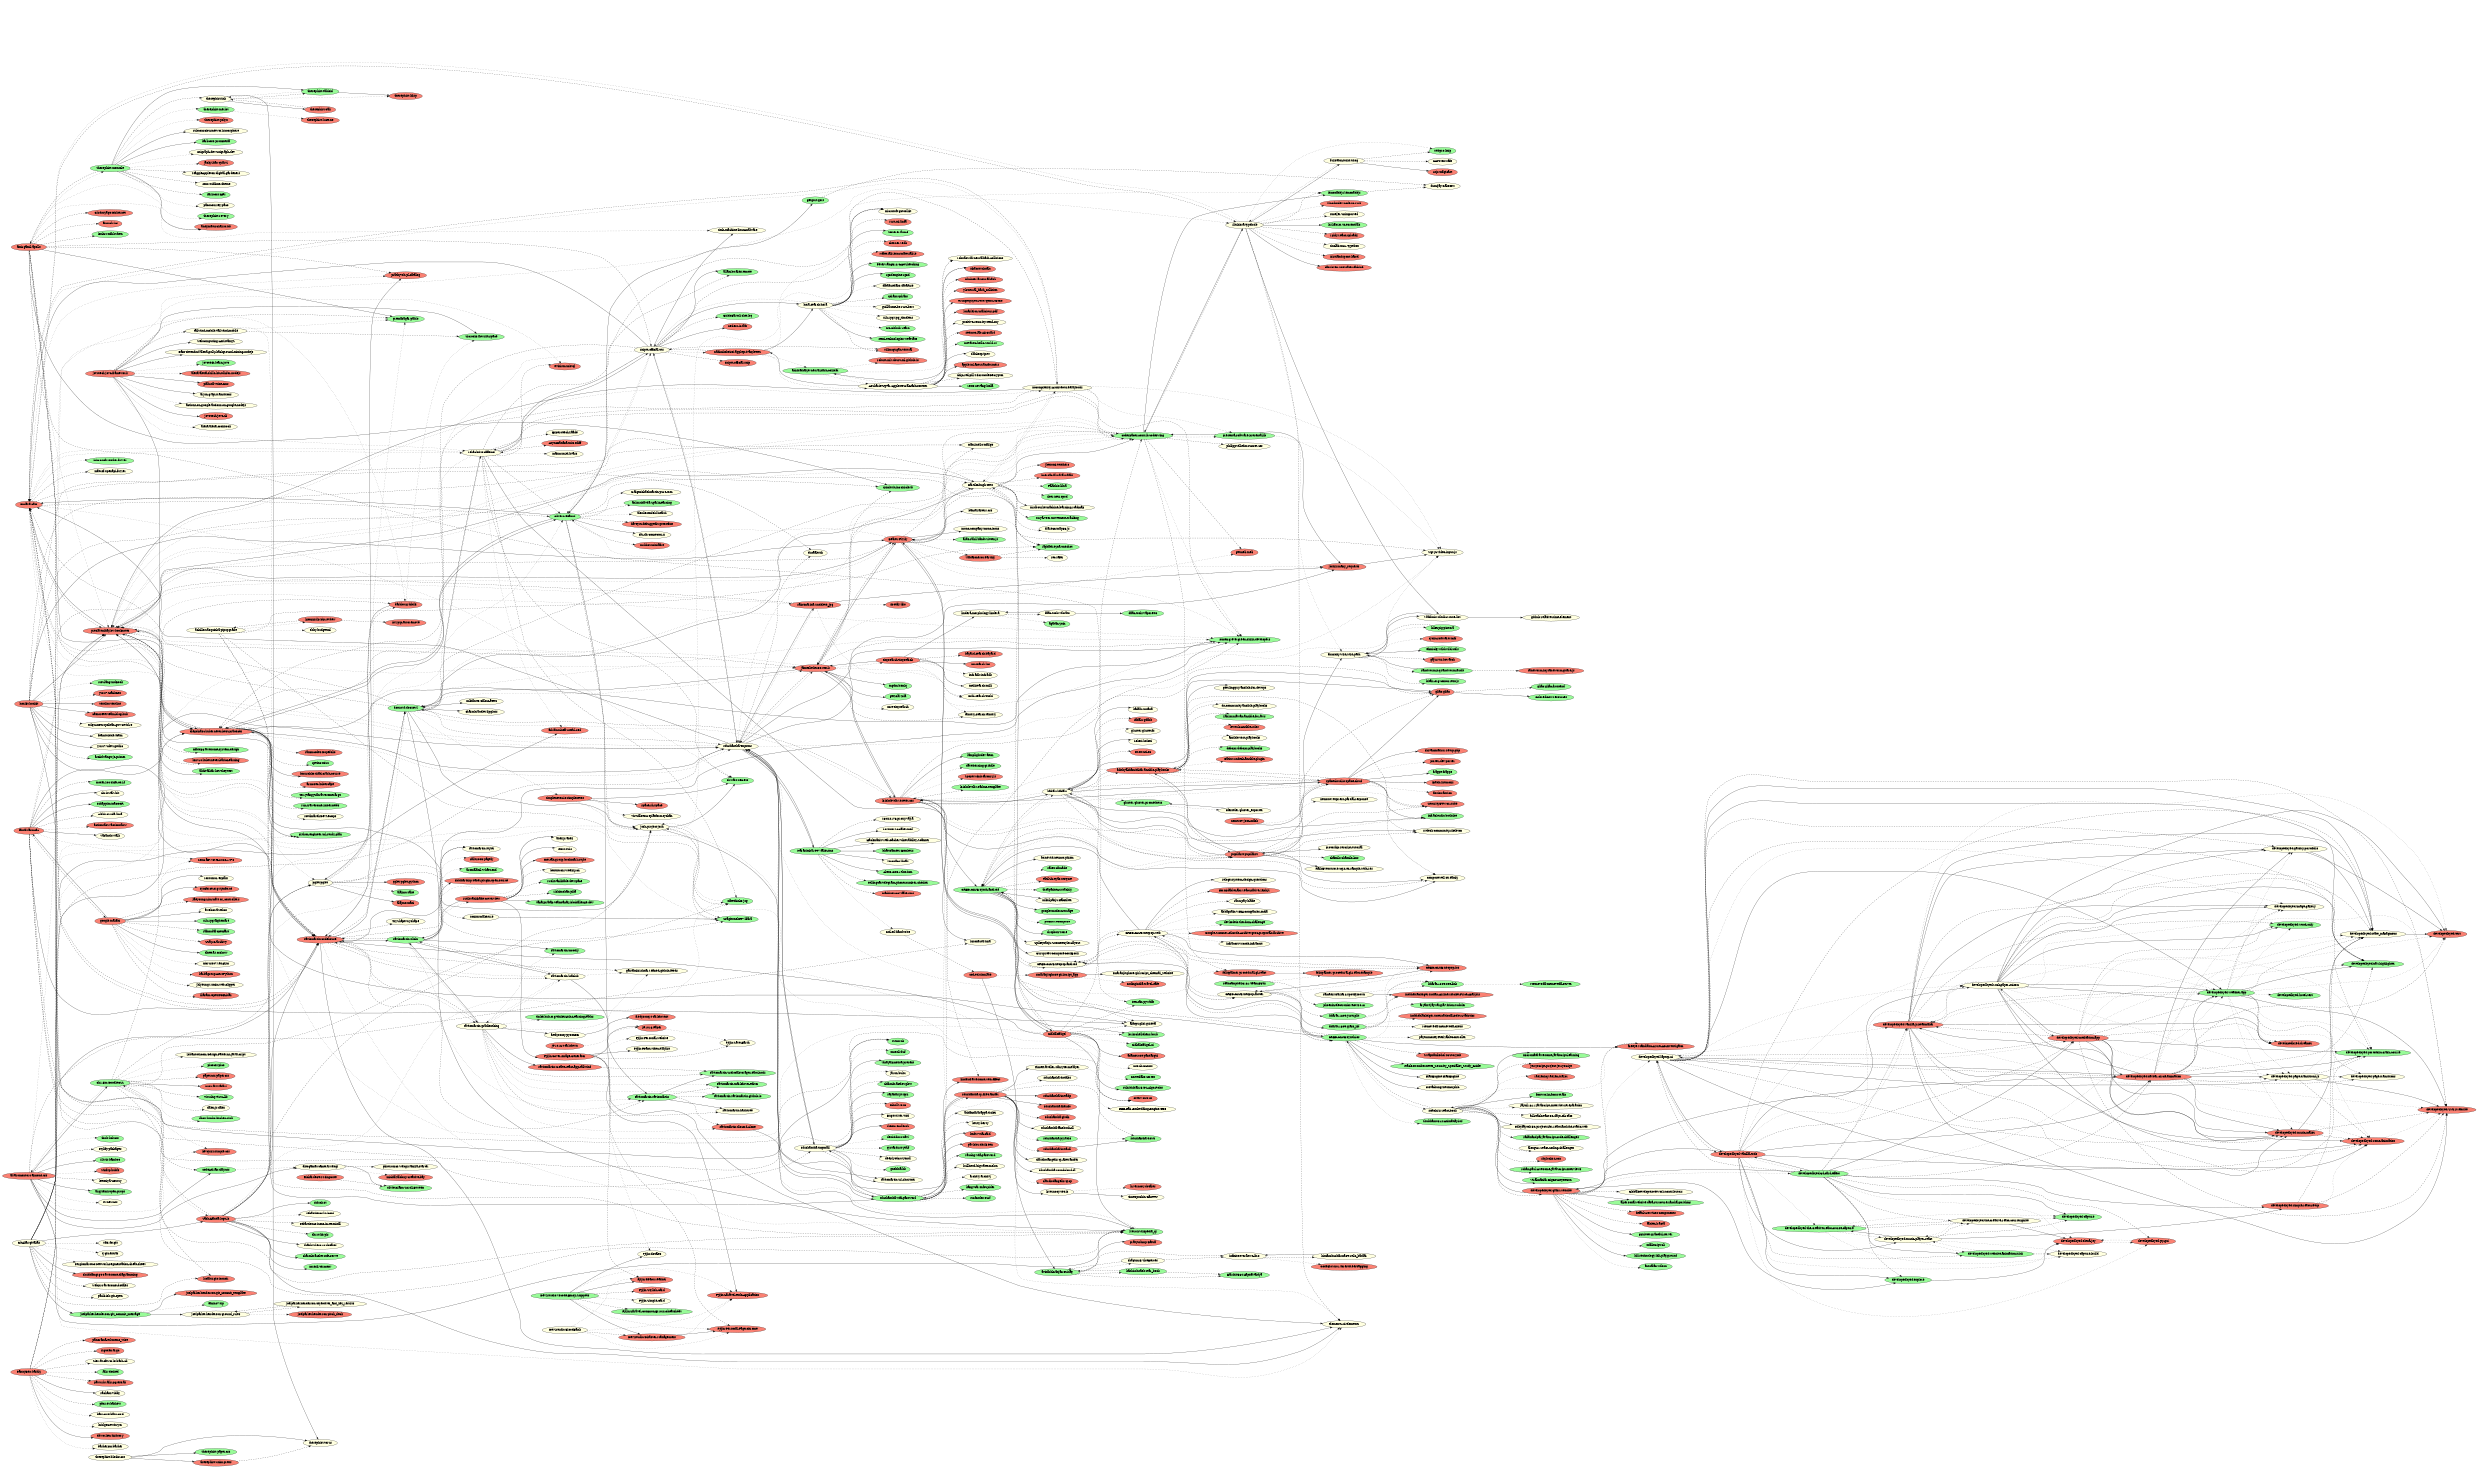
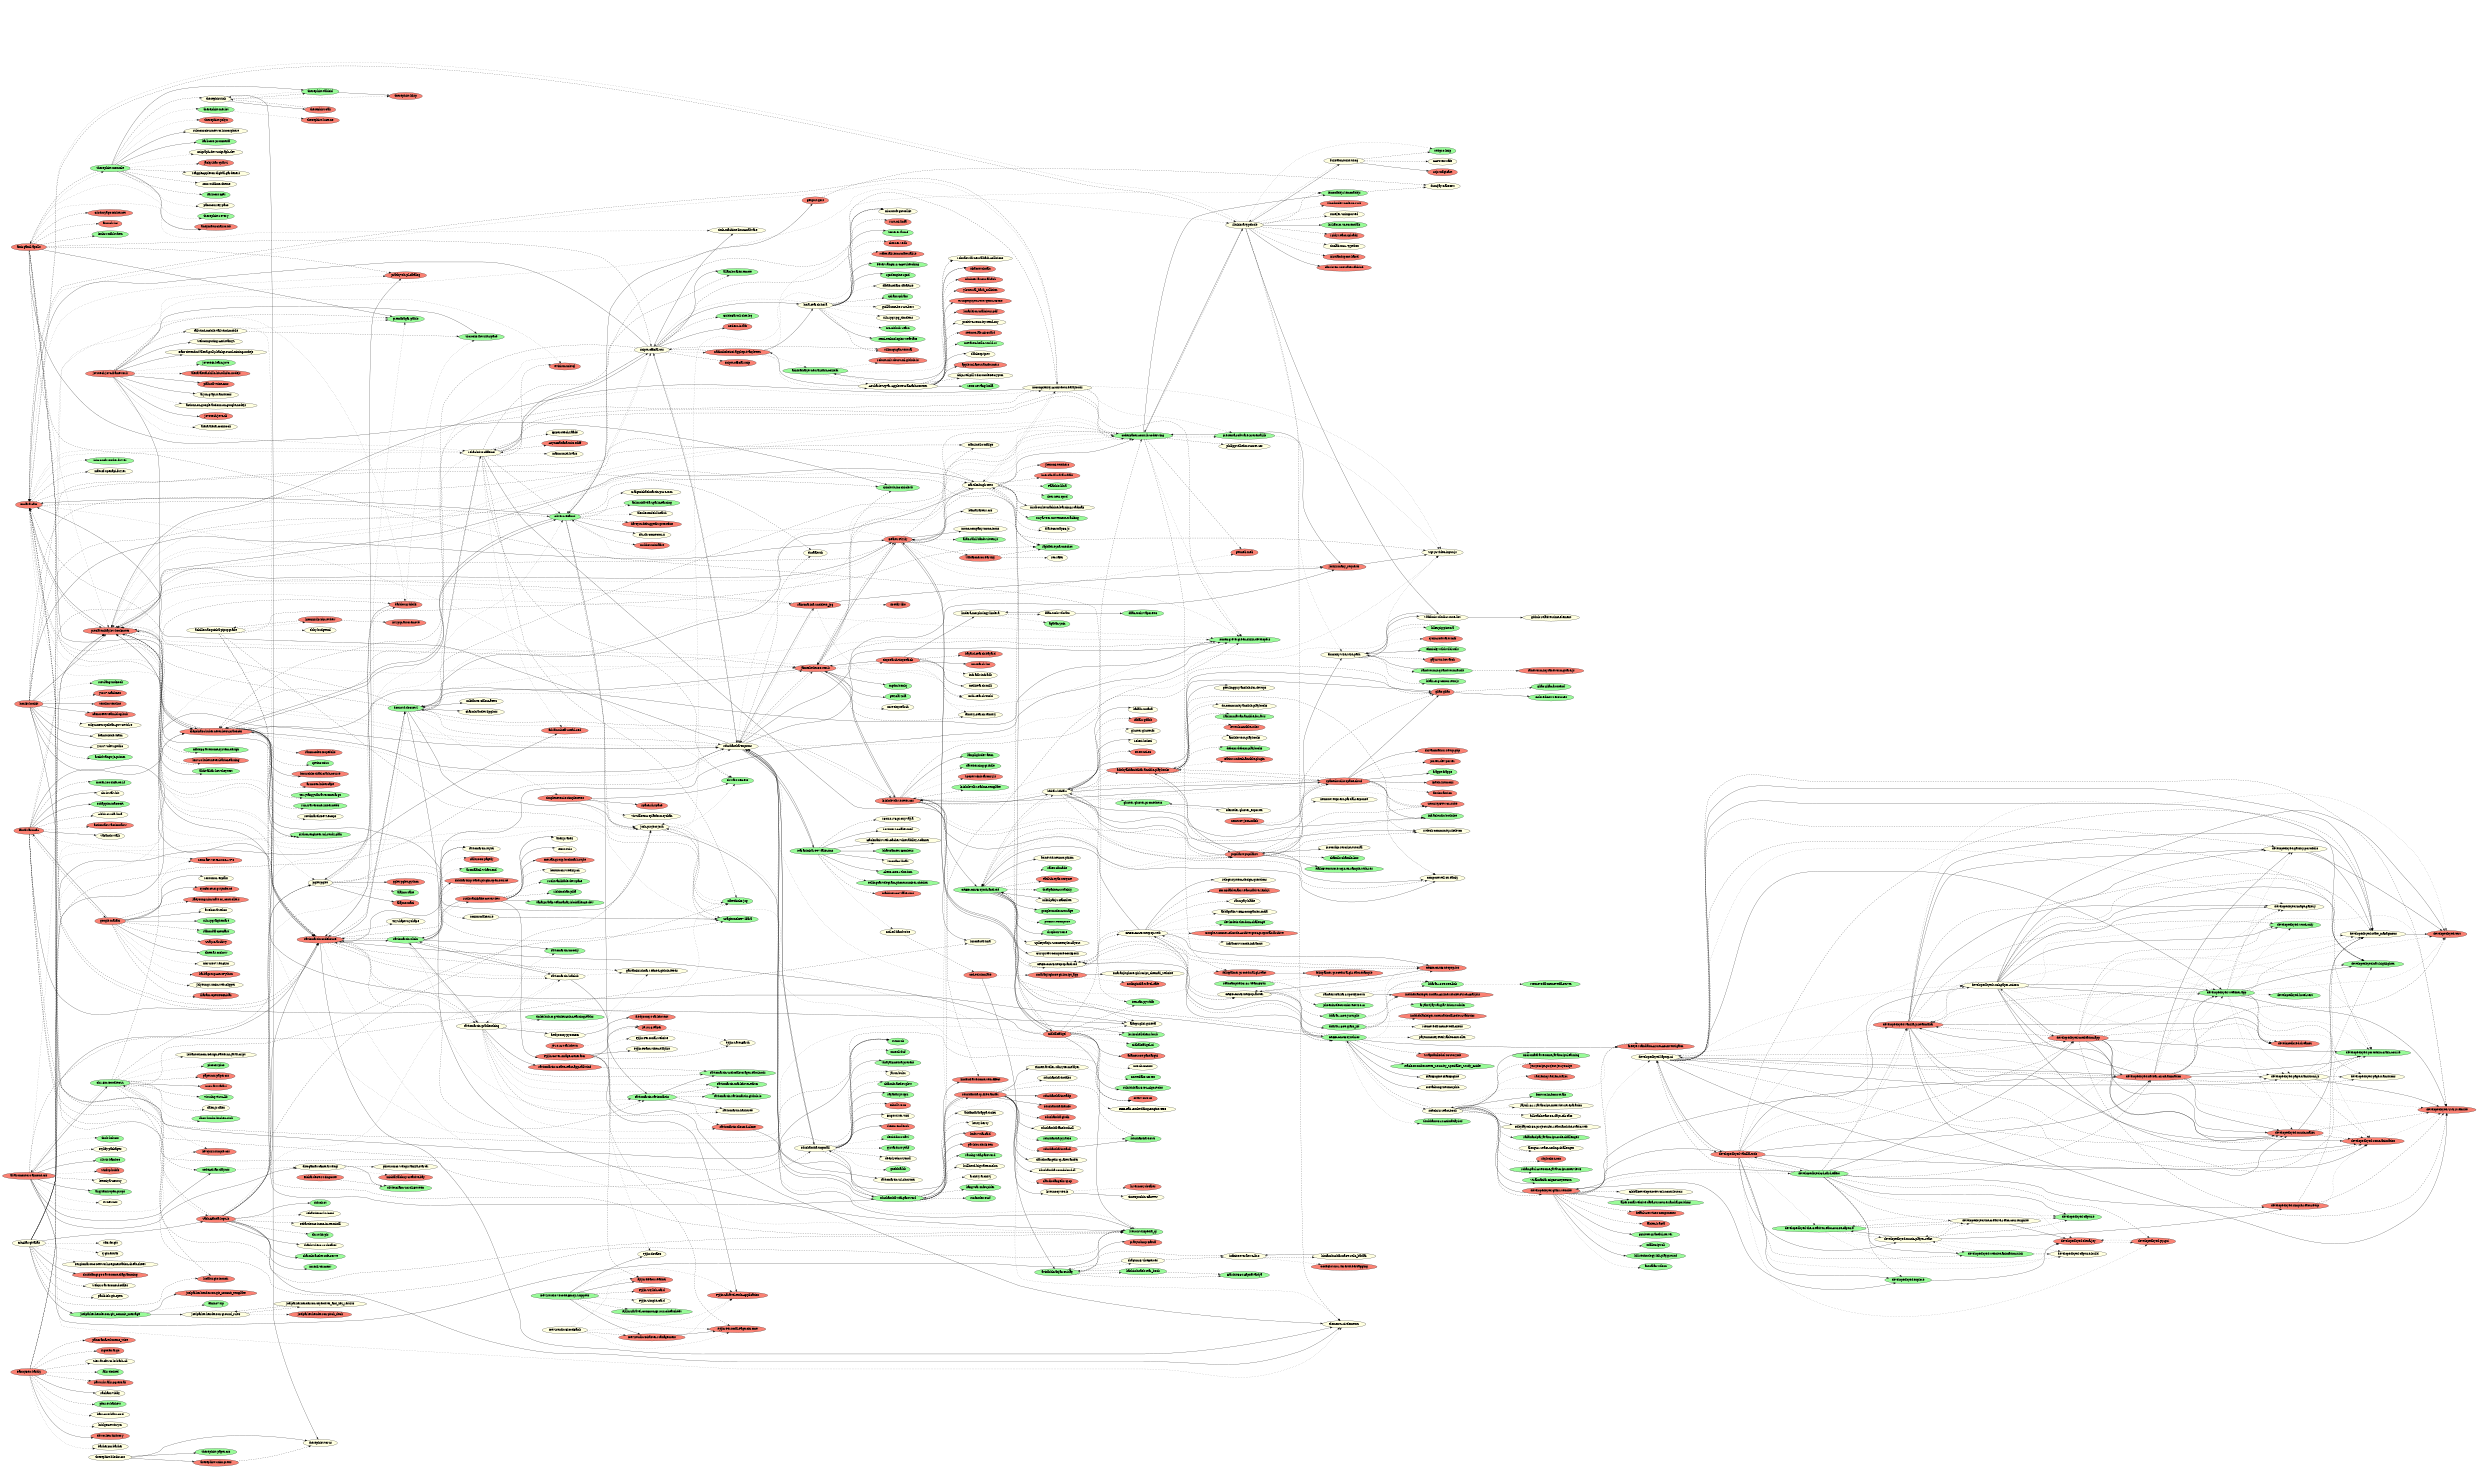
node "getgort/gort": fillcolor palegreen -> salmon
edge "josh-project/josh" -> "sirwart/secrets": style solid -> dotted
node "RailsEventStore/cqrs-es-sample-with-res": fillcolor lightyellow -> palegreen
edge "developedbyed/navbar-circle-animation" -> "developedbyed/nav-highlighter": now "developedbyed/page-transitions-js" -> "developedbyed/nav-highlighter"
edge "sdushantha/tmpmail" -> "saviomartin/url-shortner": now "sdushantha/tmpmail" -> "xwmx/nb"
